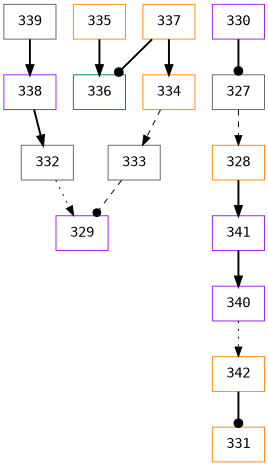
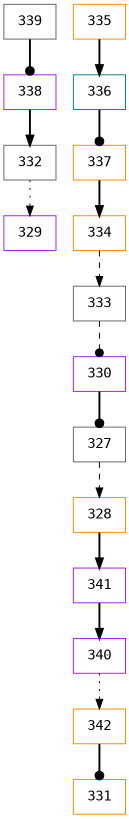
edge "339" -> "338": arrowhead normal -> dot
edge "337" -> "336": reversed
edge "333" -> "329": now "333" -> "330"
